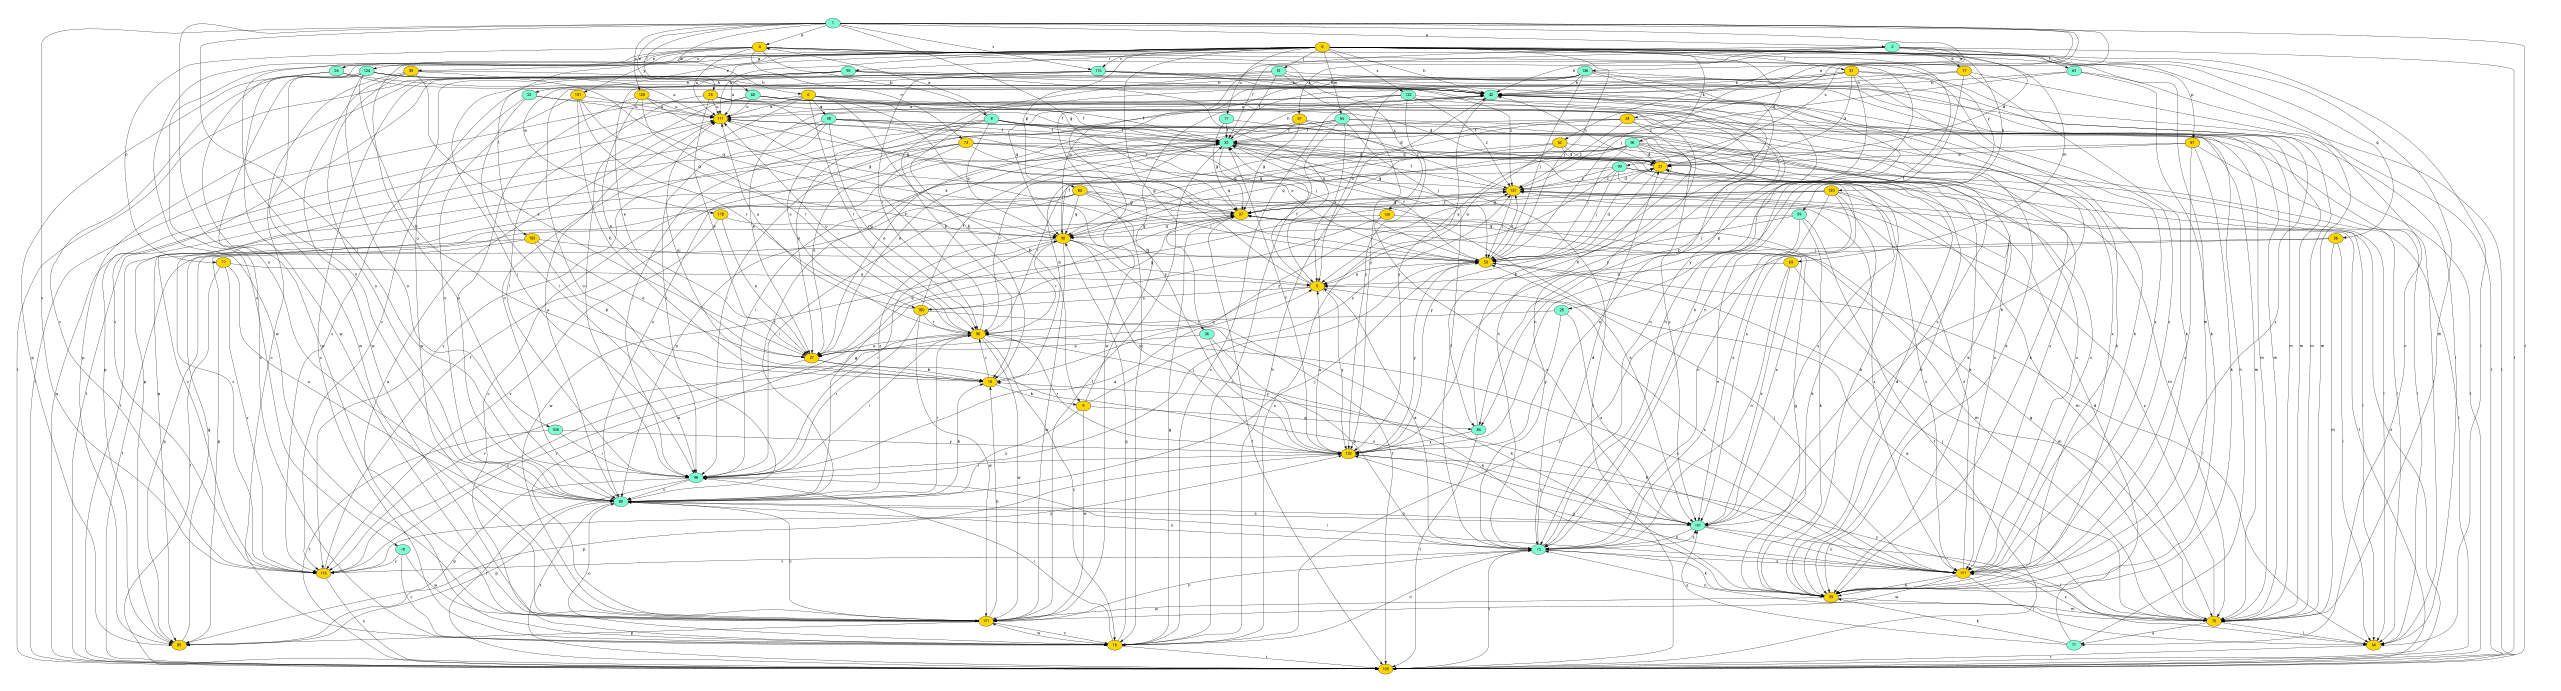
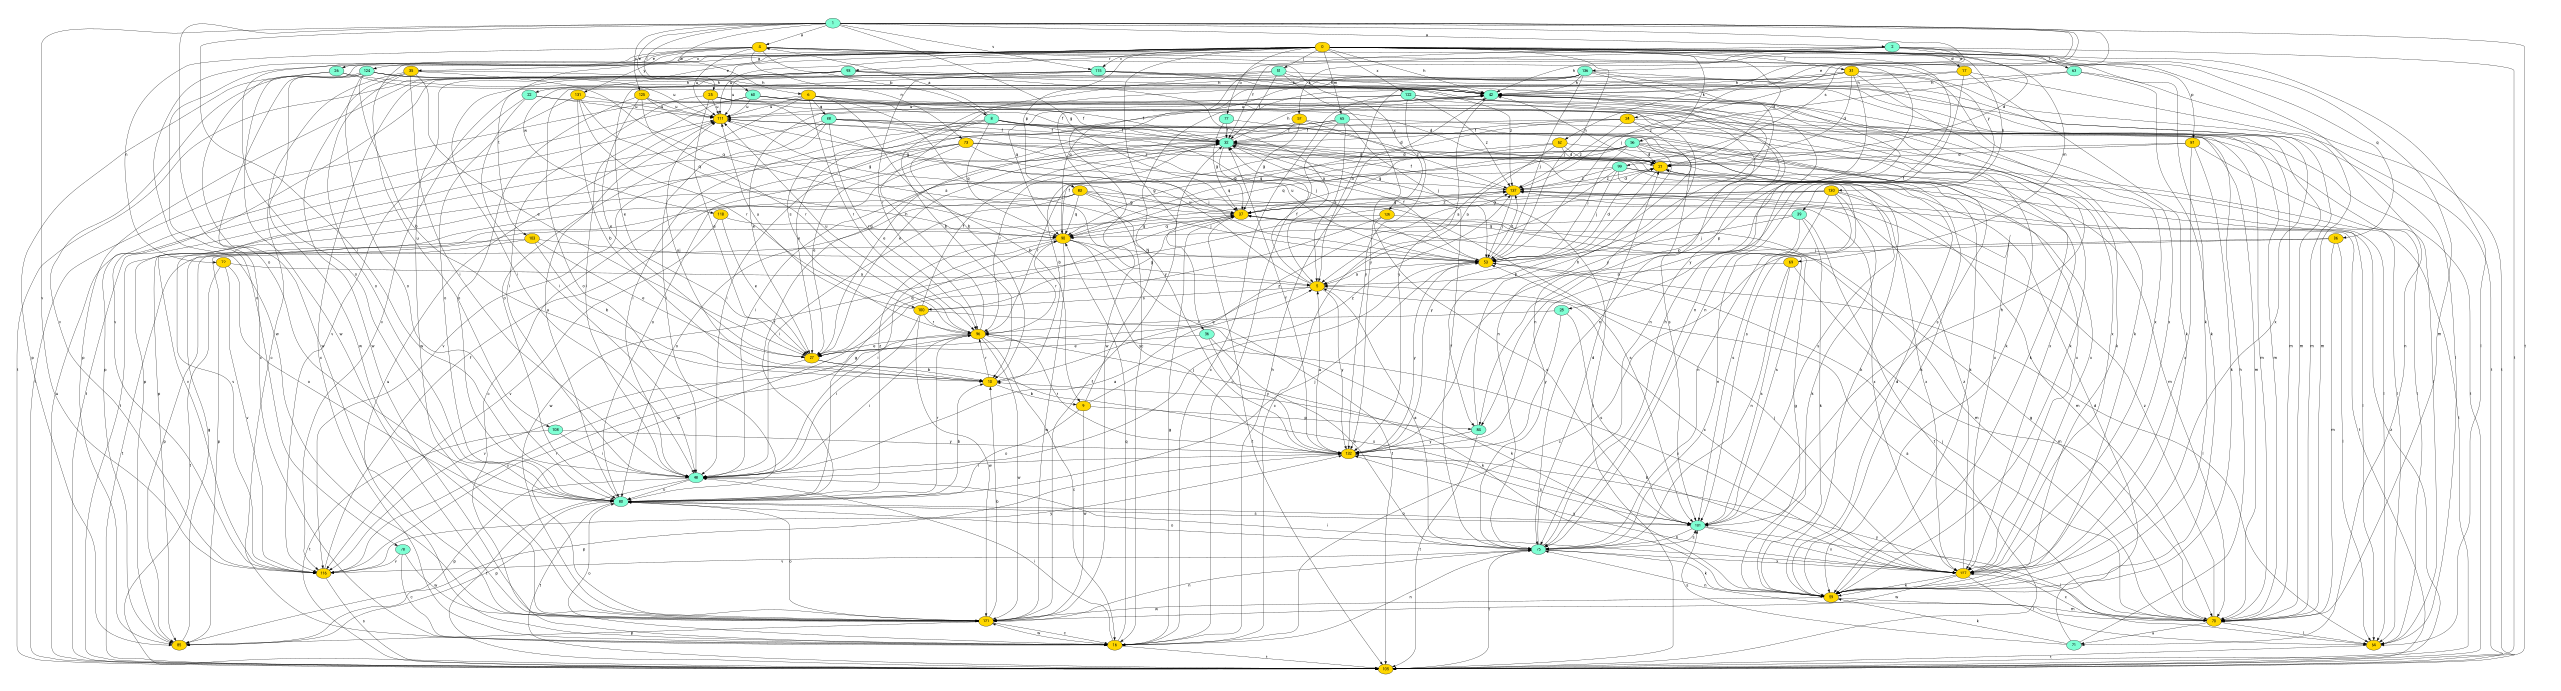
edge "65" -> "59": now "122" -> "59"
edge "35" -> "48": added, label "i"
edge "4" -> "59": label "m" -> "k"
